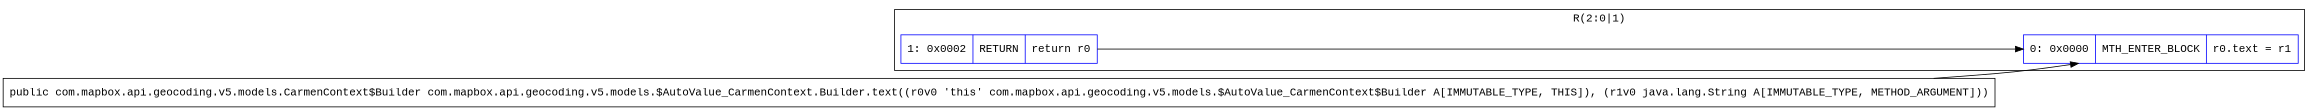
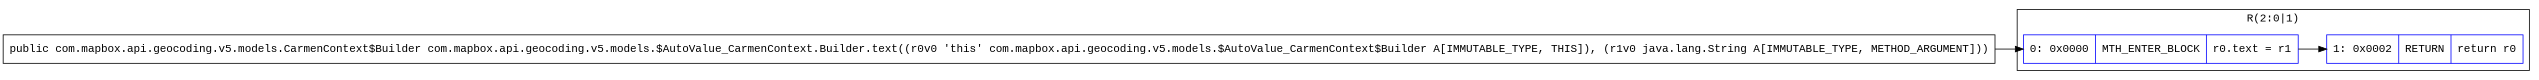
edge "1: 0x0002" -> "0: 0x0000": reversed
